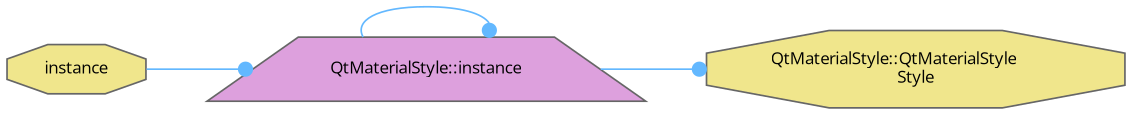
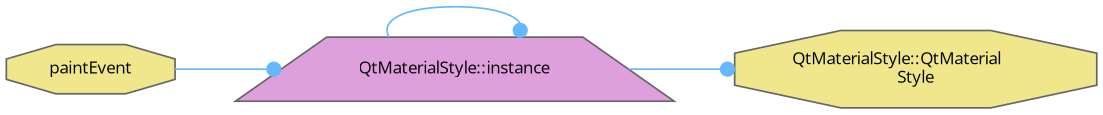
node "instance": label "instance" -> "paintEvent"
node "QtMaterialStyle::QtMaterialStyle Style": label "QtMaterialStyle::QtMaterialStyle Style" -> "QtMaterialStyle::QtMaterial Style"
